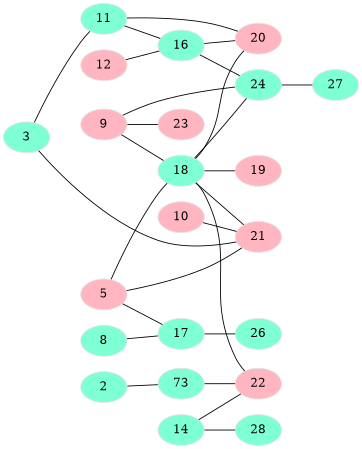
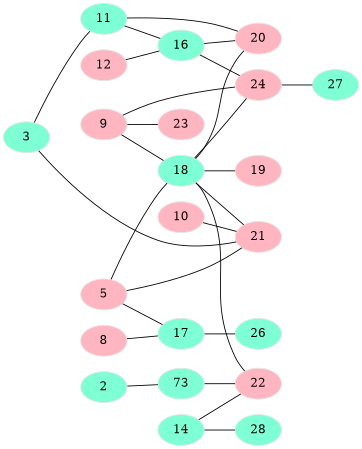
node "24": fillcolor aquamarine -> lightpink
node "8": fillcolor aquamarine -> lightpink
